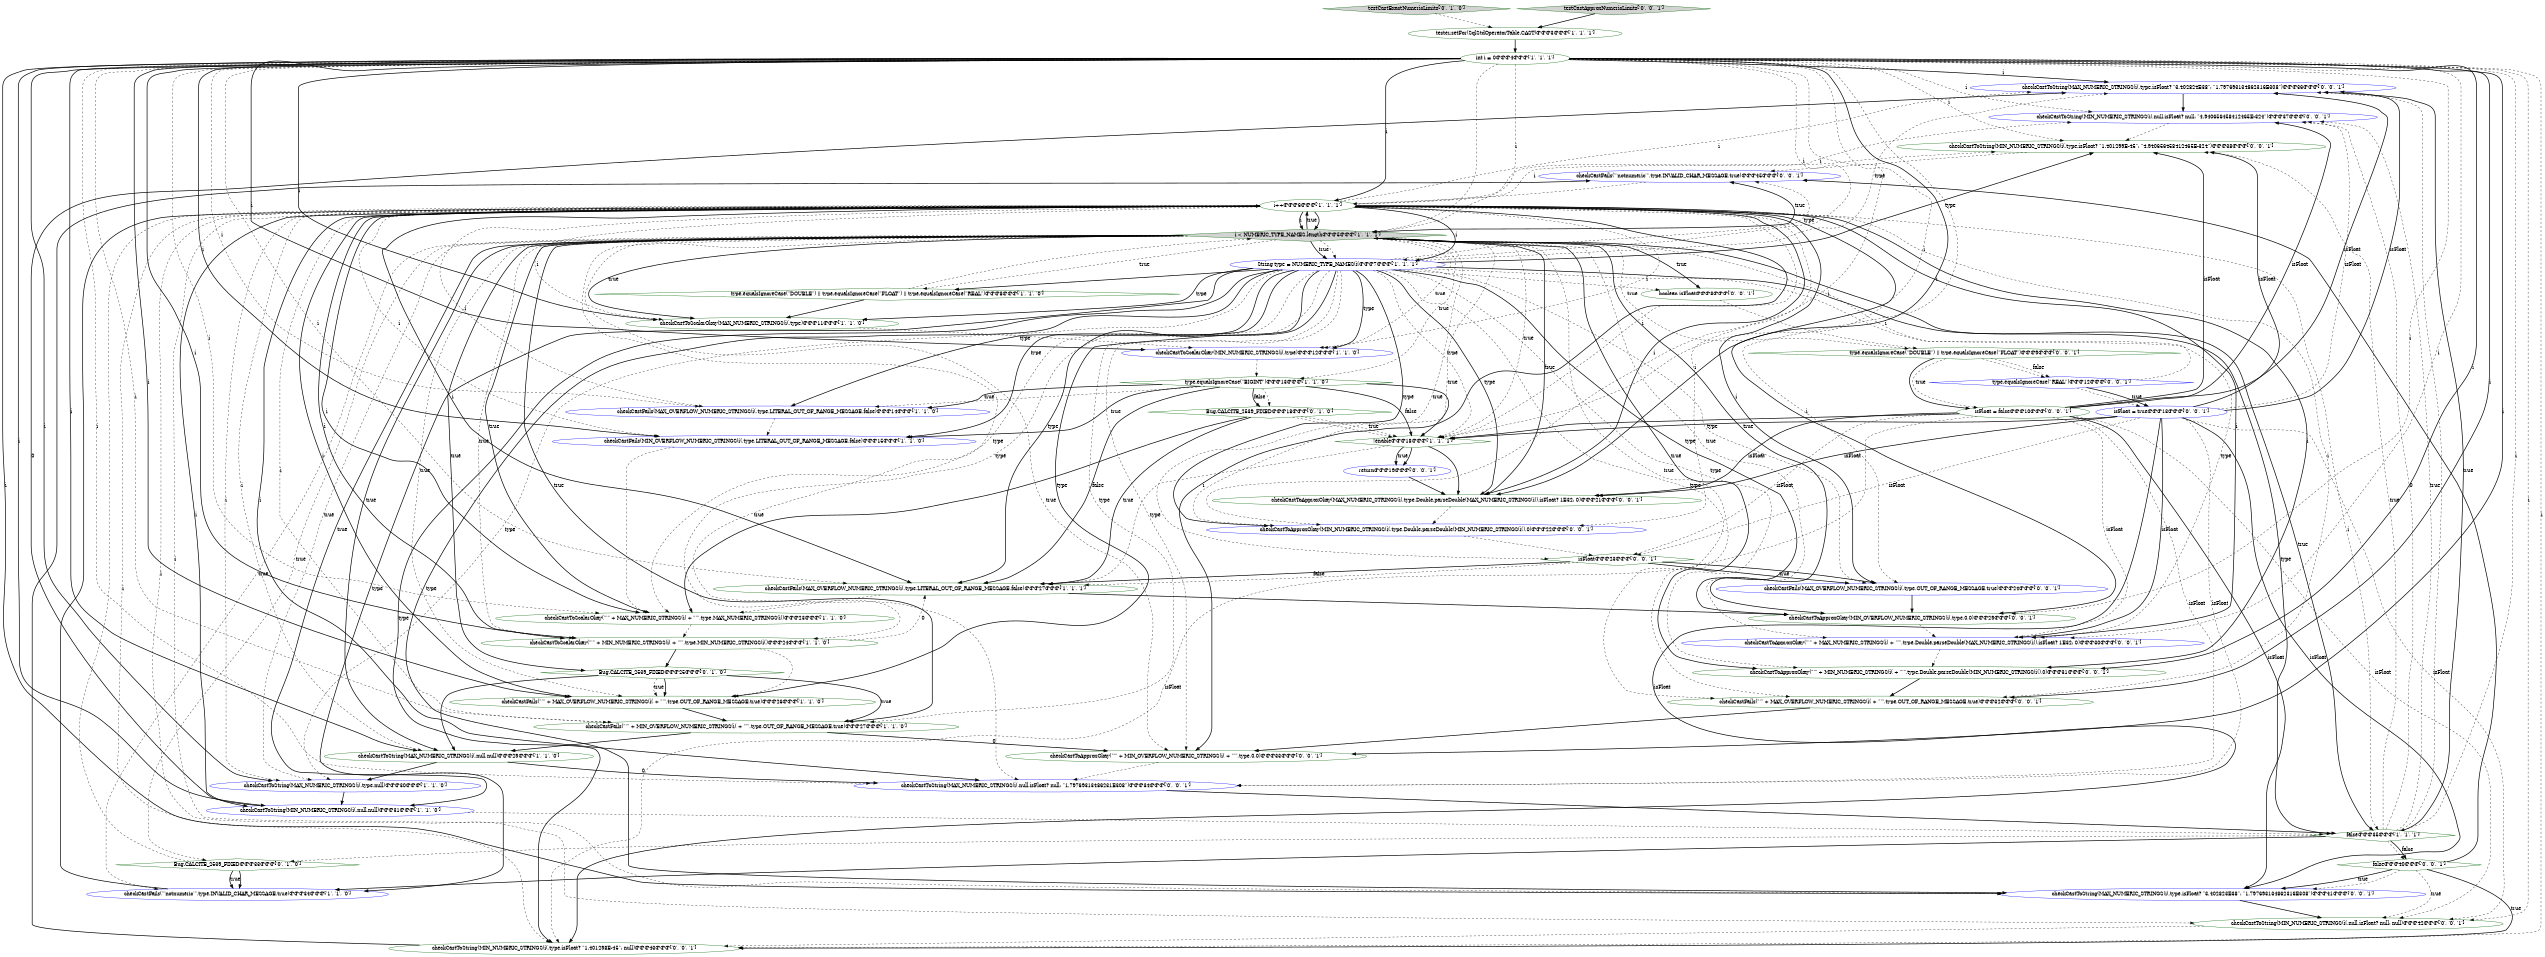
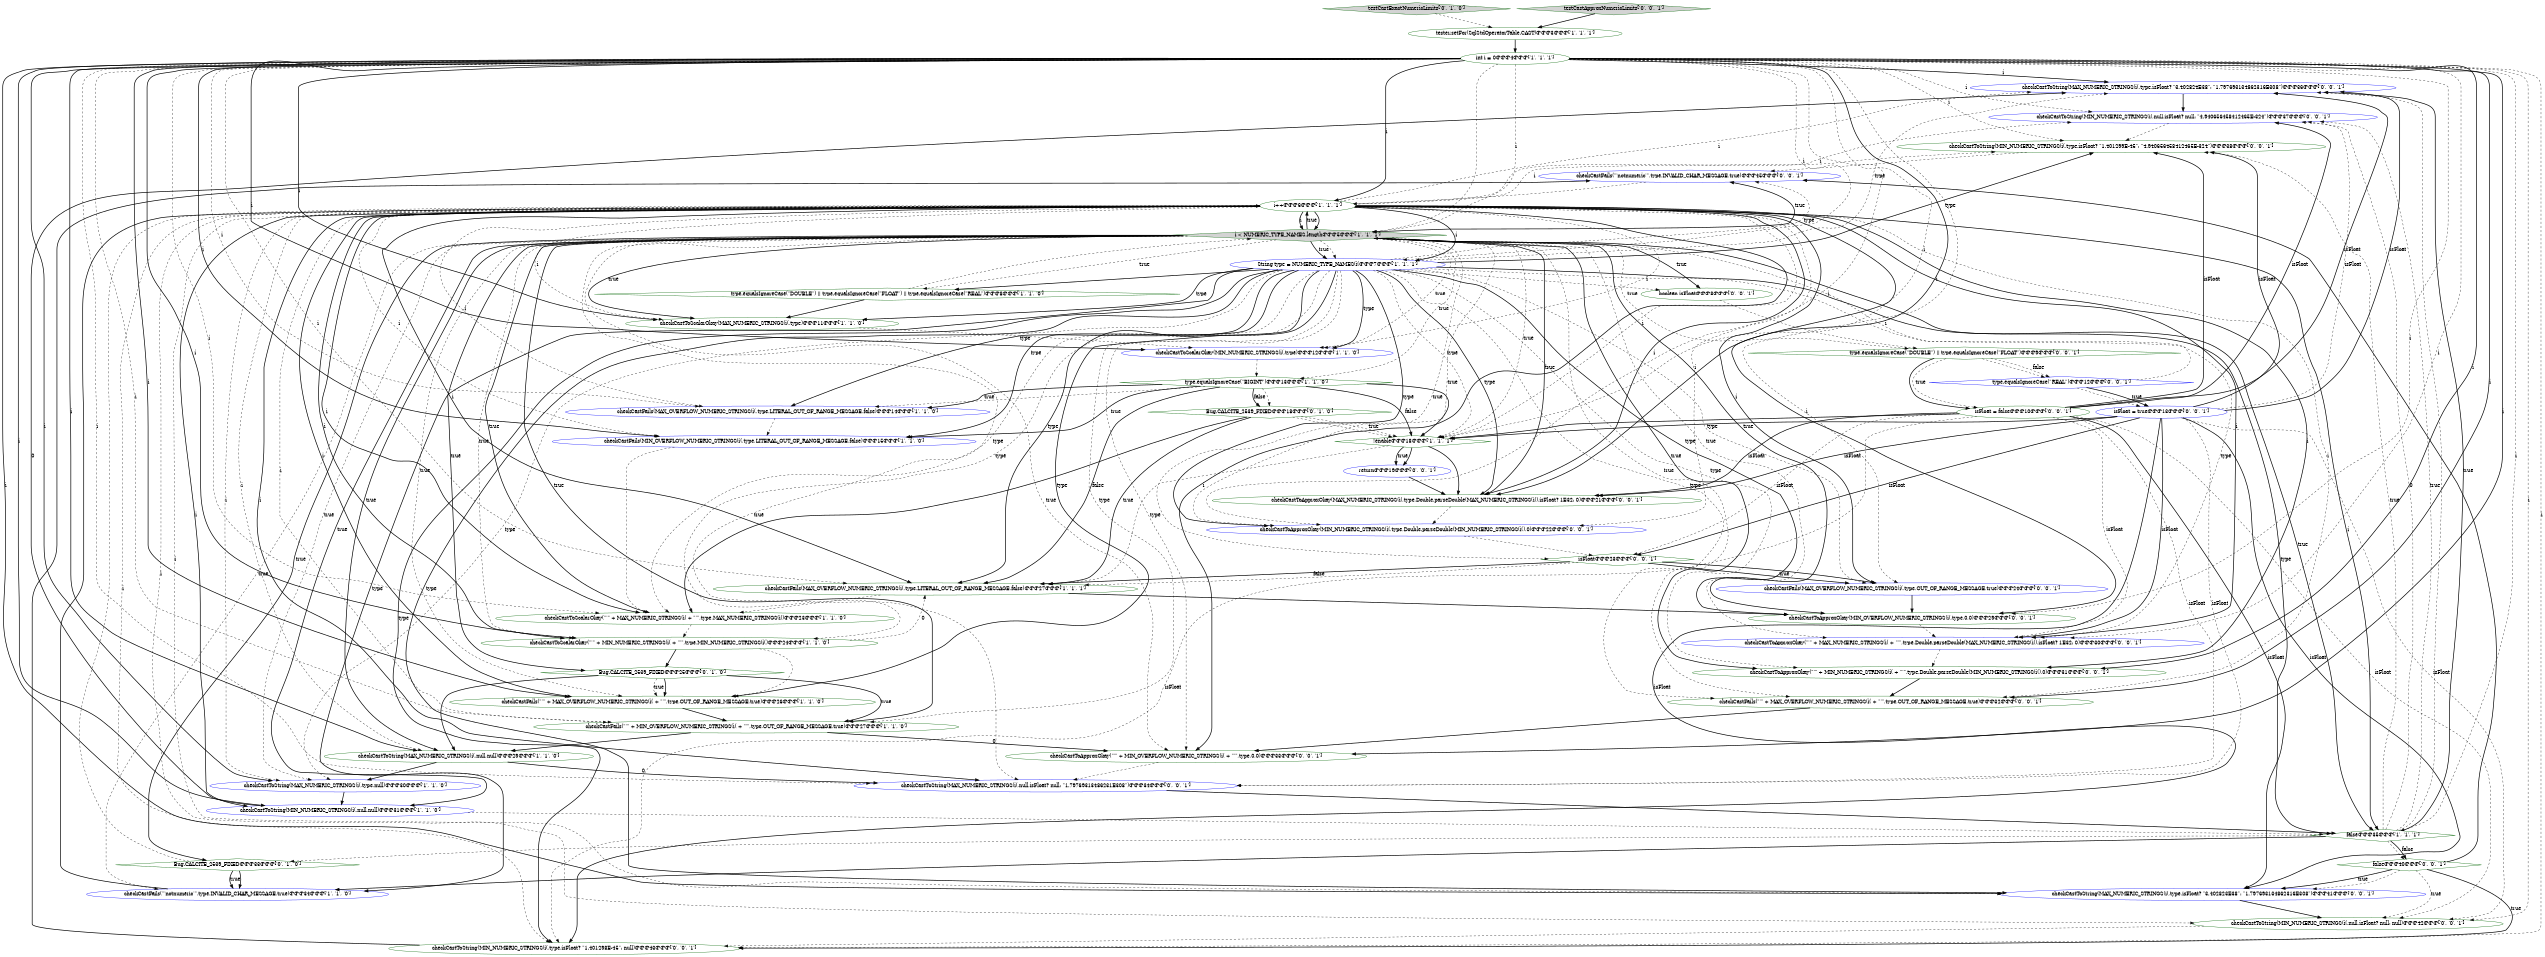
edge "i++@@@6@@@['1', '1', '1']" -> "false@@@35@@@['1', '1', '1']": style dashed -> bold
edge "i < NUMERIC_TYPE_NAMES.length@@@5@@@['1', '1', '1']" -> "Bug.CALCITE_2539_FIXED@@@33@@@['0', '1', '0']": style dashed -> bold
edge "isFloat = true@@@13@@@['0', '0', '1']" -> "isFloat@@@23@@@['0', '0', '1']": style dashed -> bold
